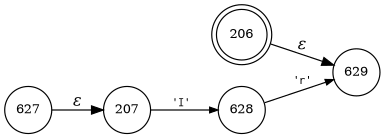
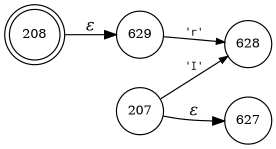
node "206": label "206" -> "208"
edge "628" -> "629": reversed
edge "627" -> "207": reversed
